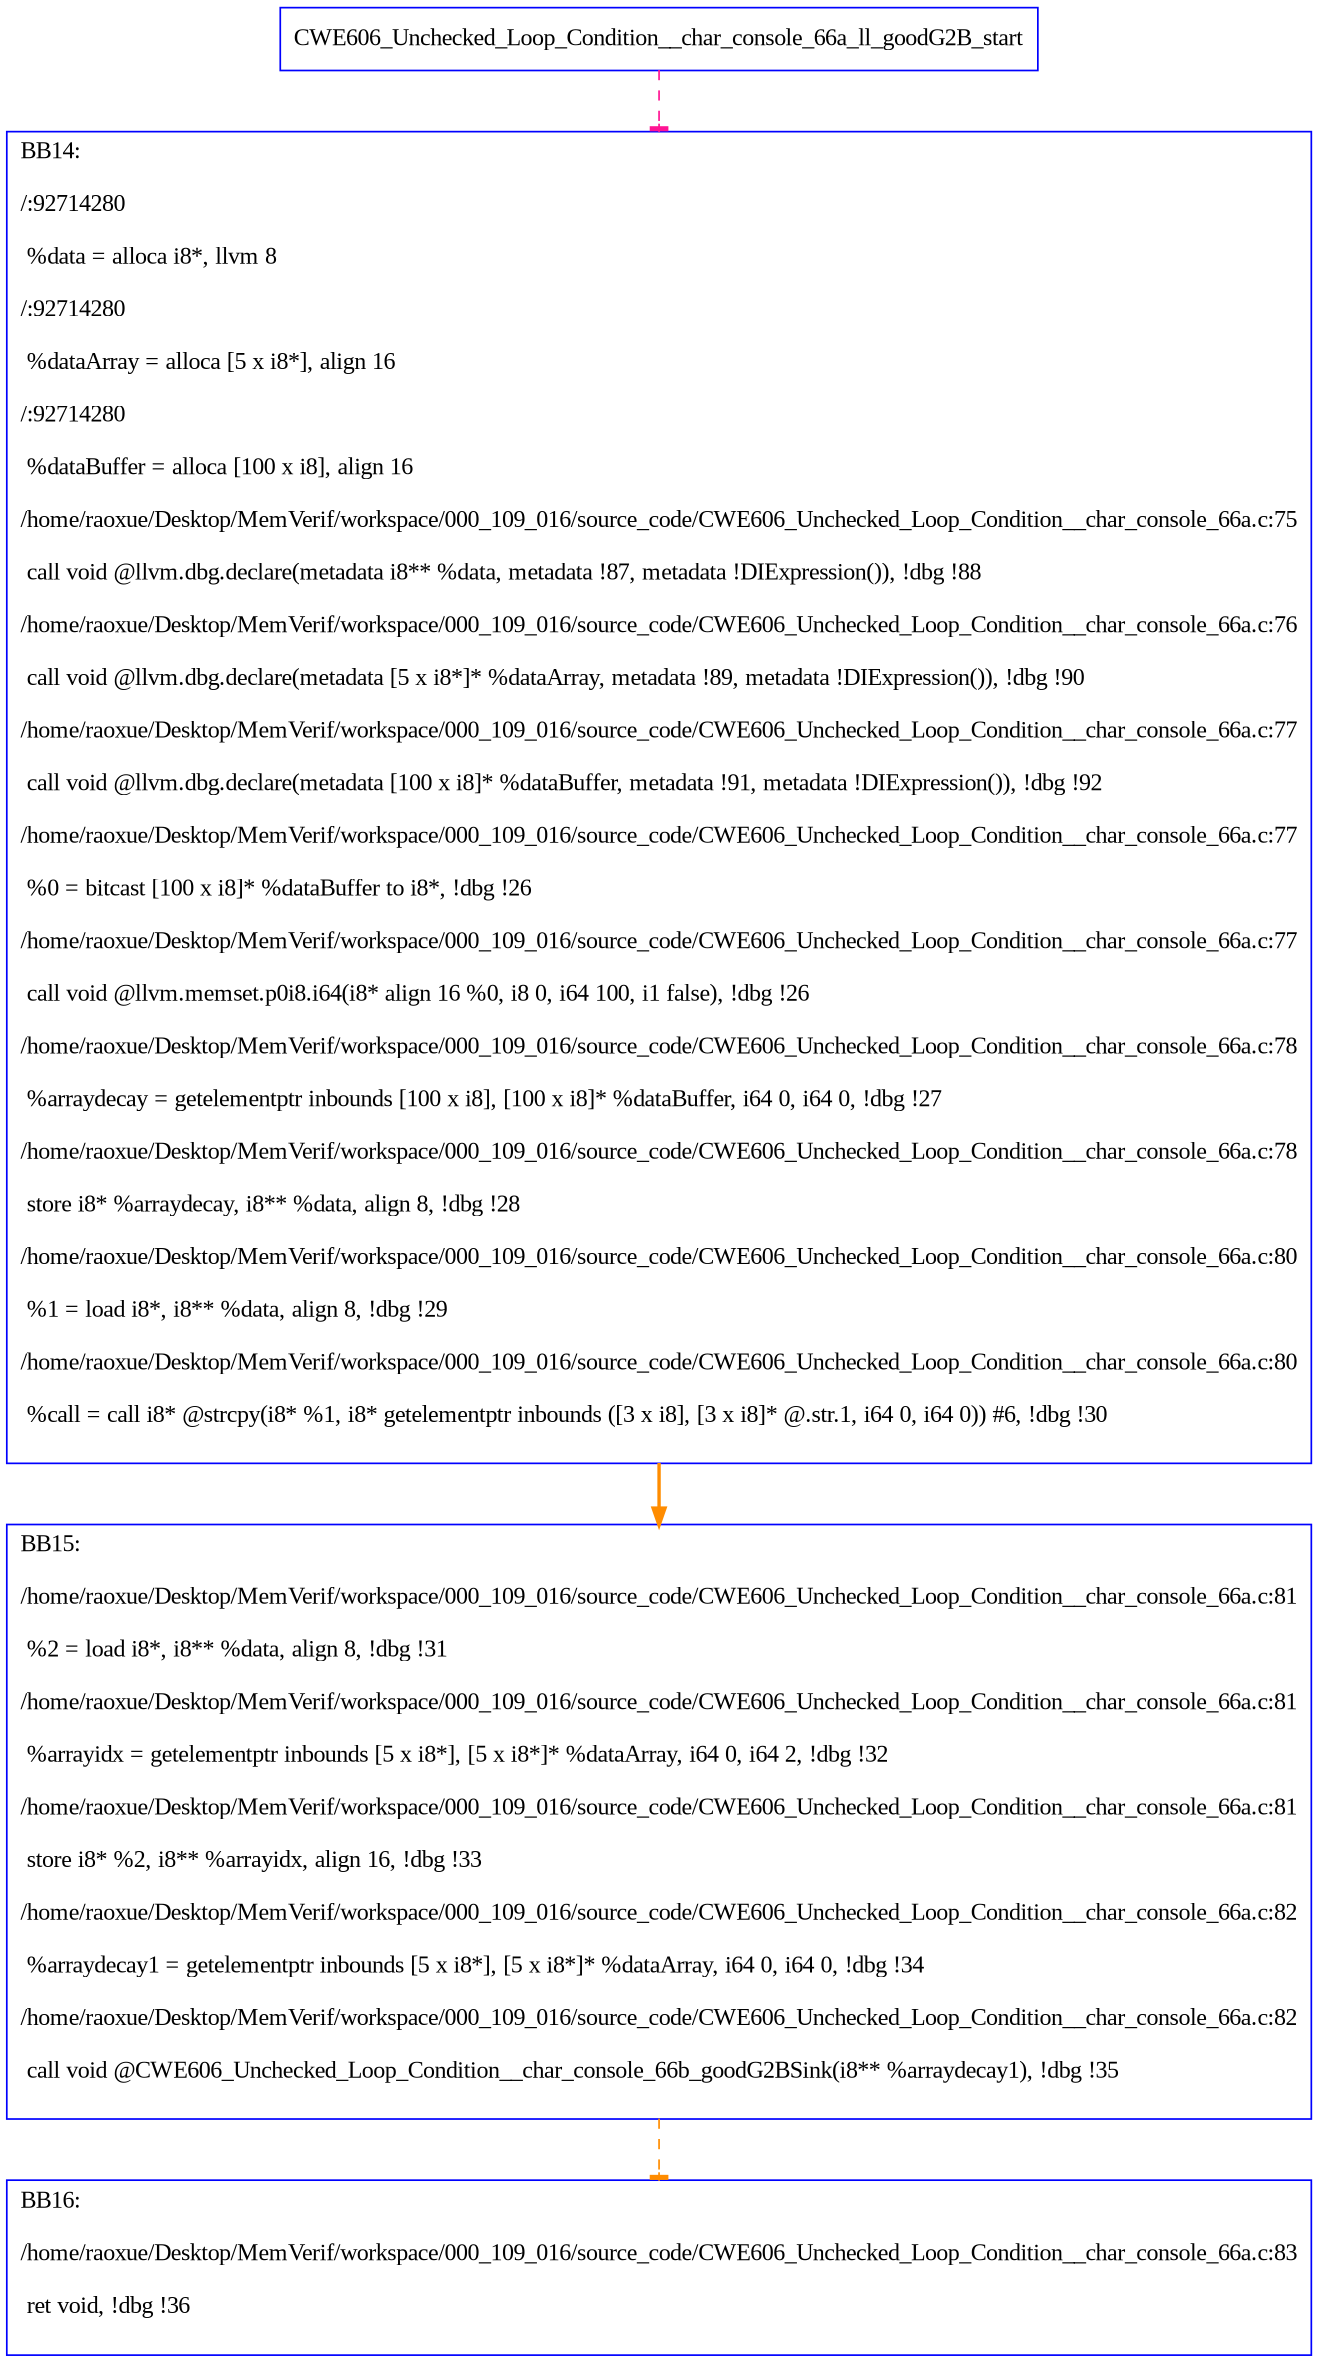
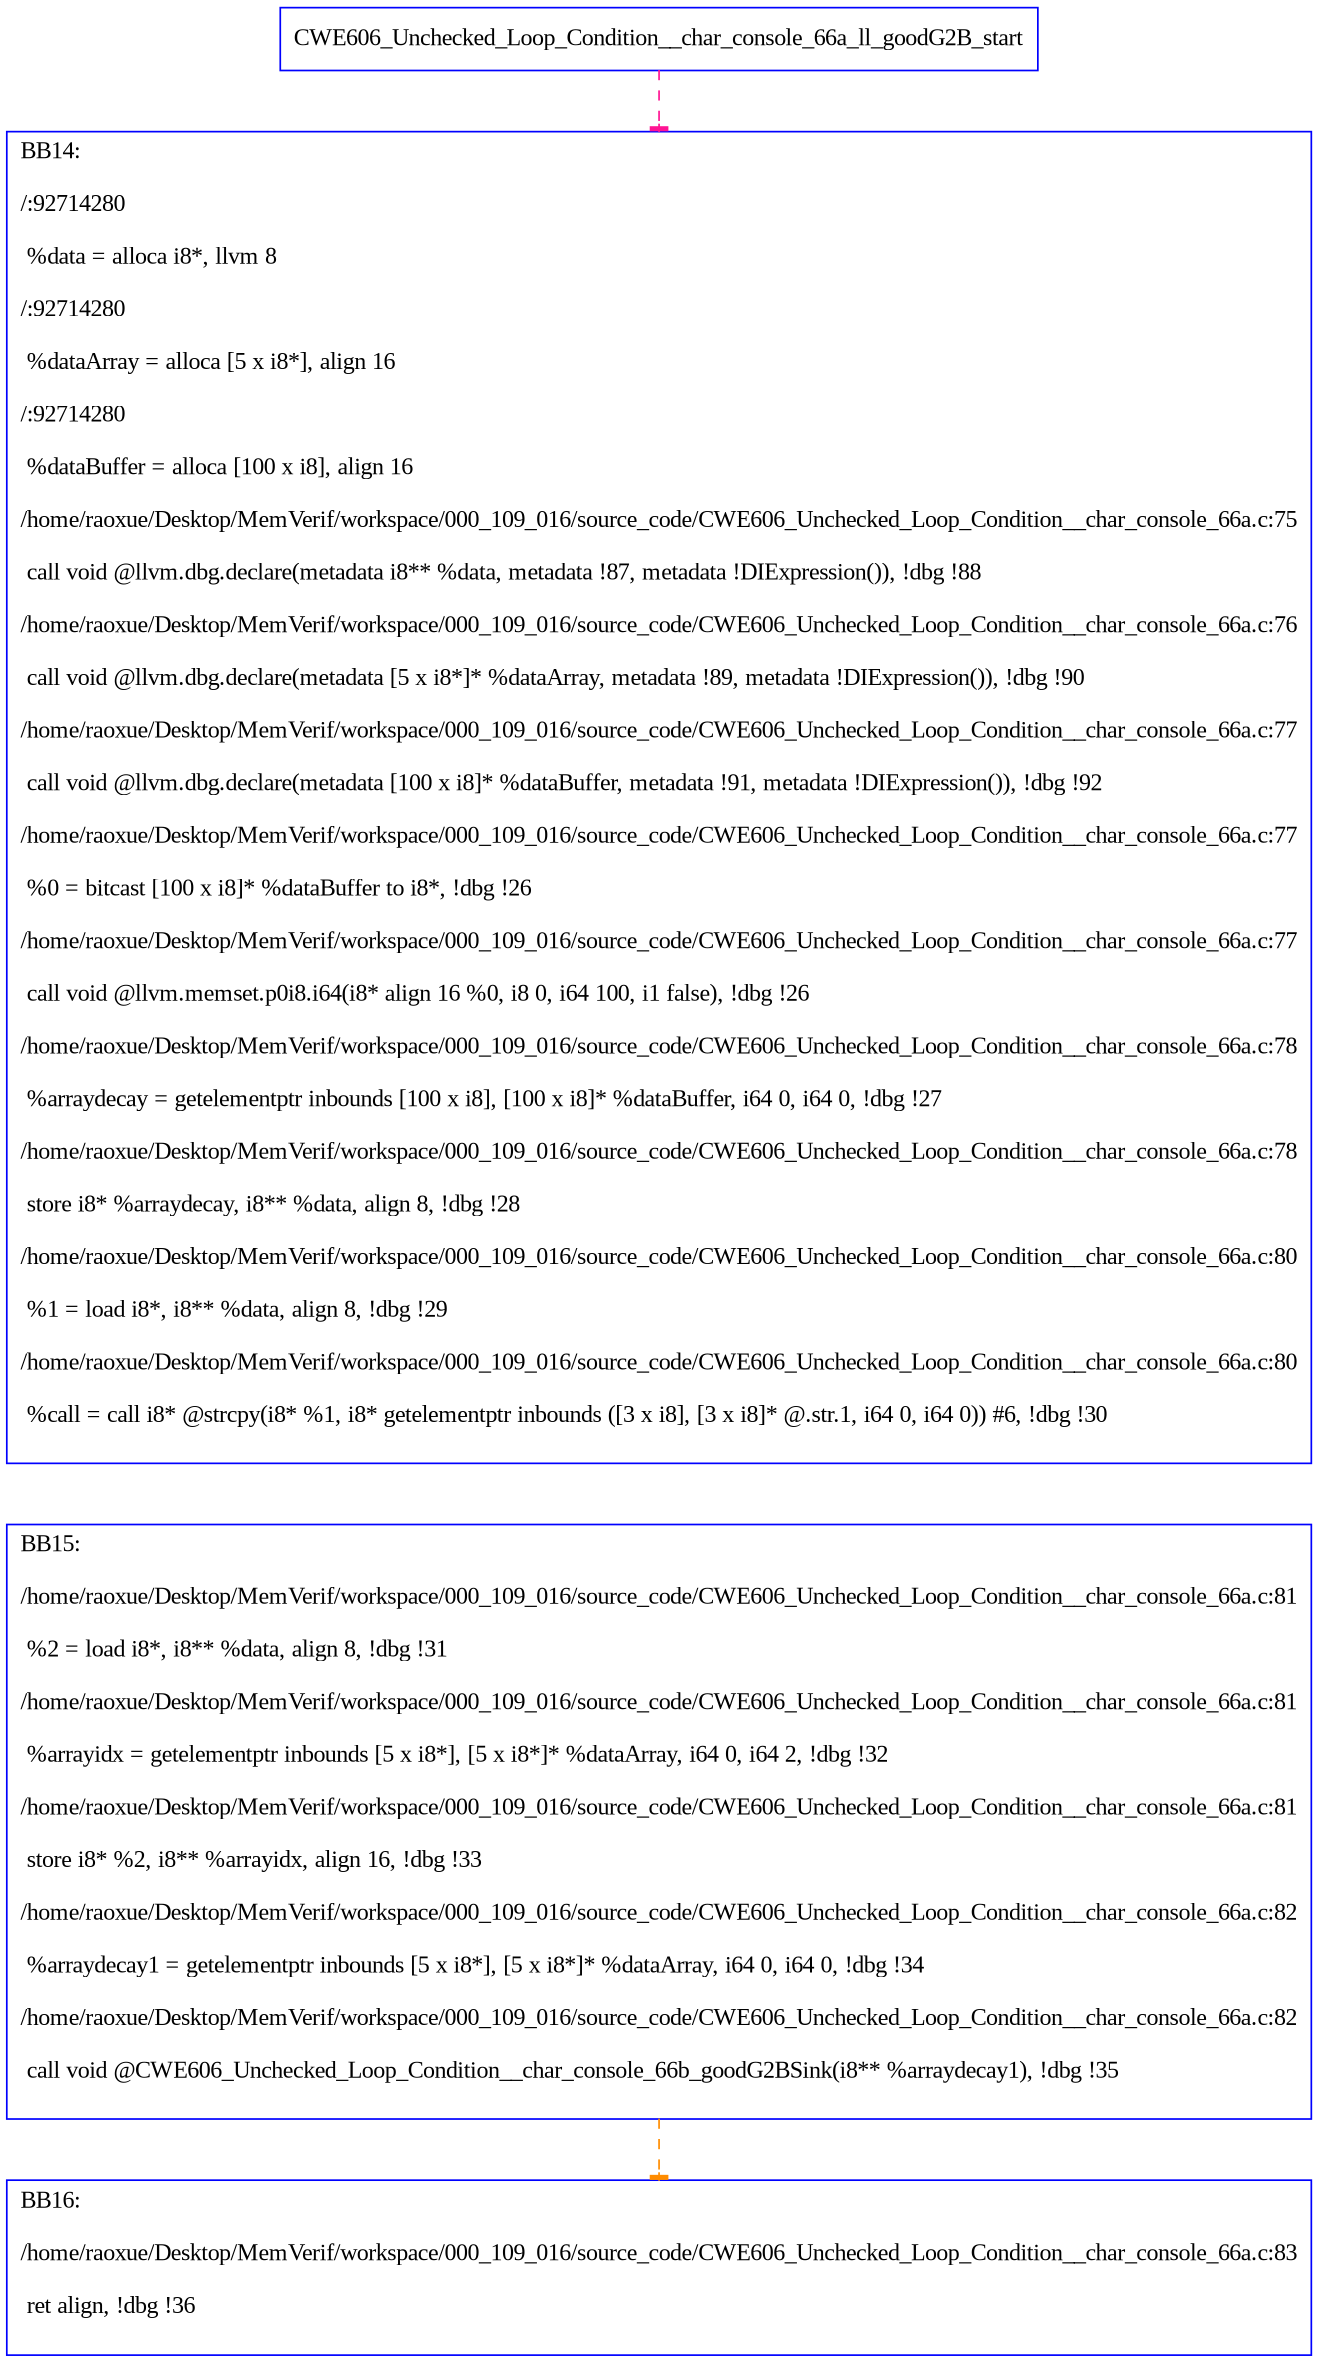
edge "BB14:" -> "BB15:": removed
node "BB16:": text "ret void, !dbg !36" -> "ret align, !dbg !36"
